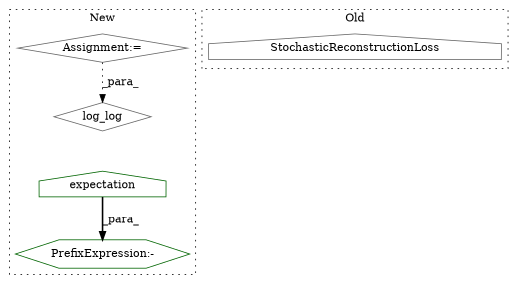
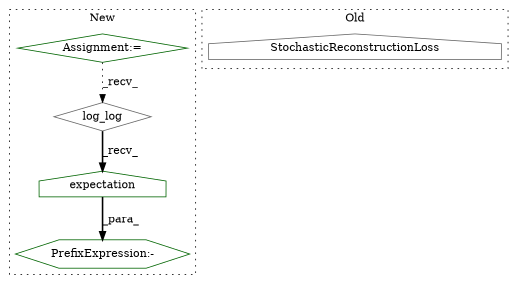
node "Assignment:=": color gray40 -> darkgreen
edge "Assignment:=" -> "log_log": label "_para_" -> "_recv_"
edge "log_log" -> "expectation": added, label "_recv_"
